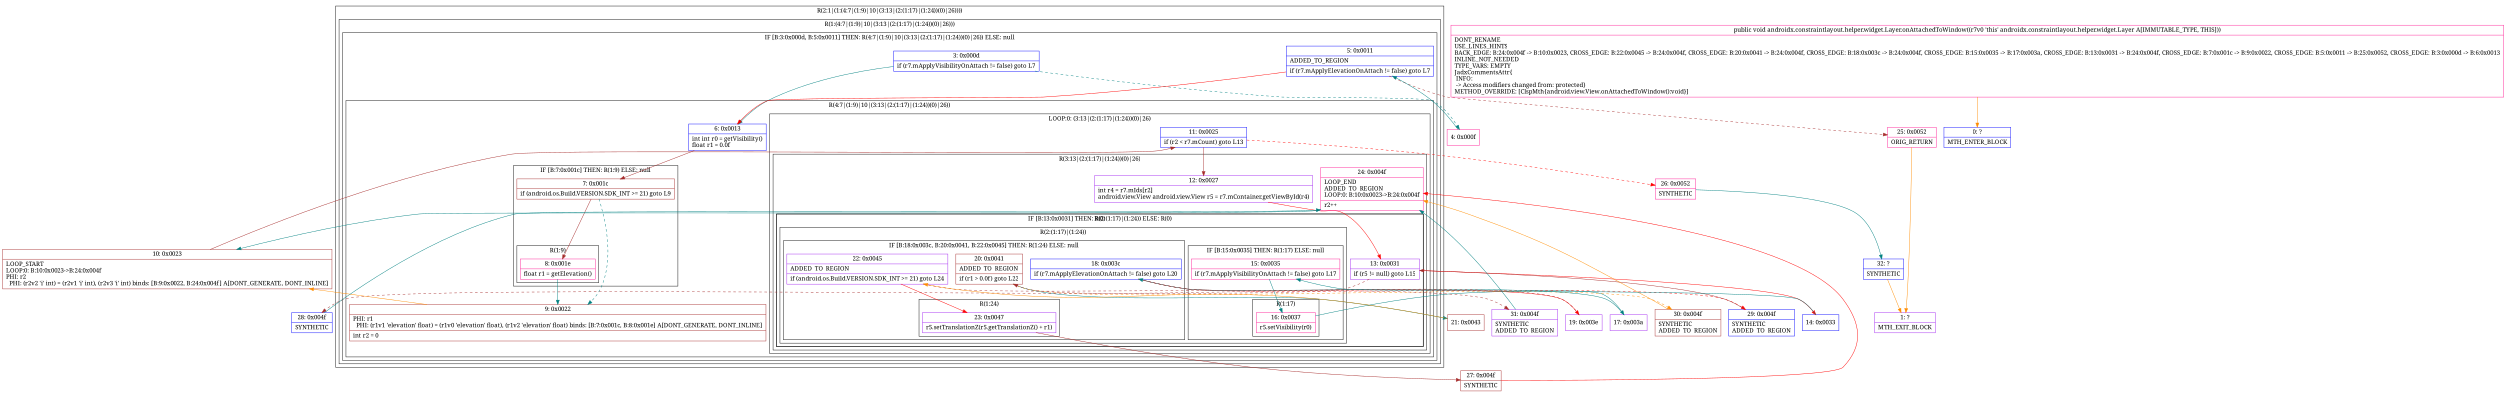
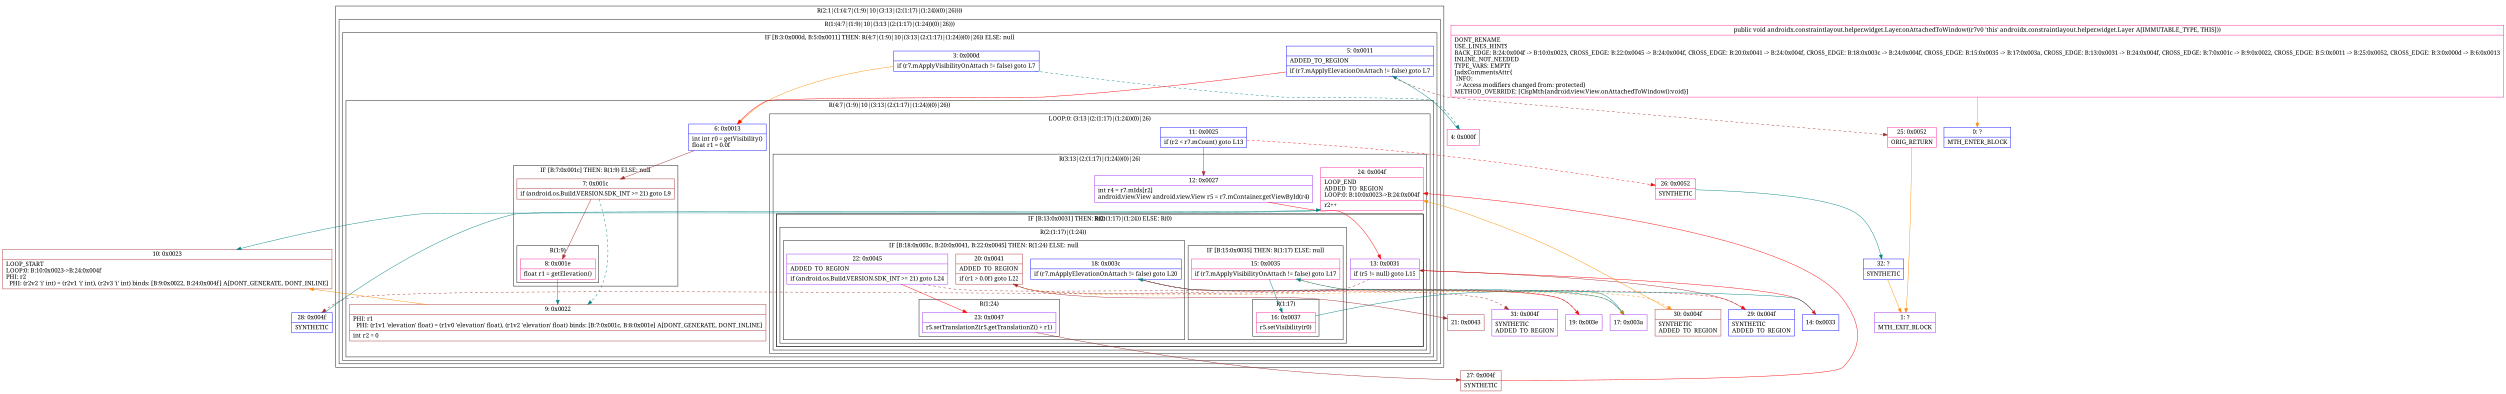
edge "3: 0x000d" -> "6: 0x0013": color teal -> darkorange
edge "10: 0x0023" -> "11: 0x0025": removed
edge "31: 0x004f" -> "24: 0x004f": removed
edge "15: 0x0035" -> "17: 0x003a": added
edge "21: 0x0043" -> "22: 0x0045": removed
edge "20: 0x0041" -> "21: 0x0043": color teal -> brown
